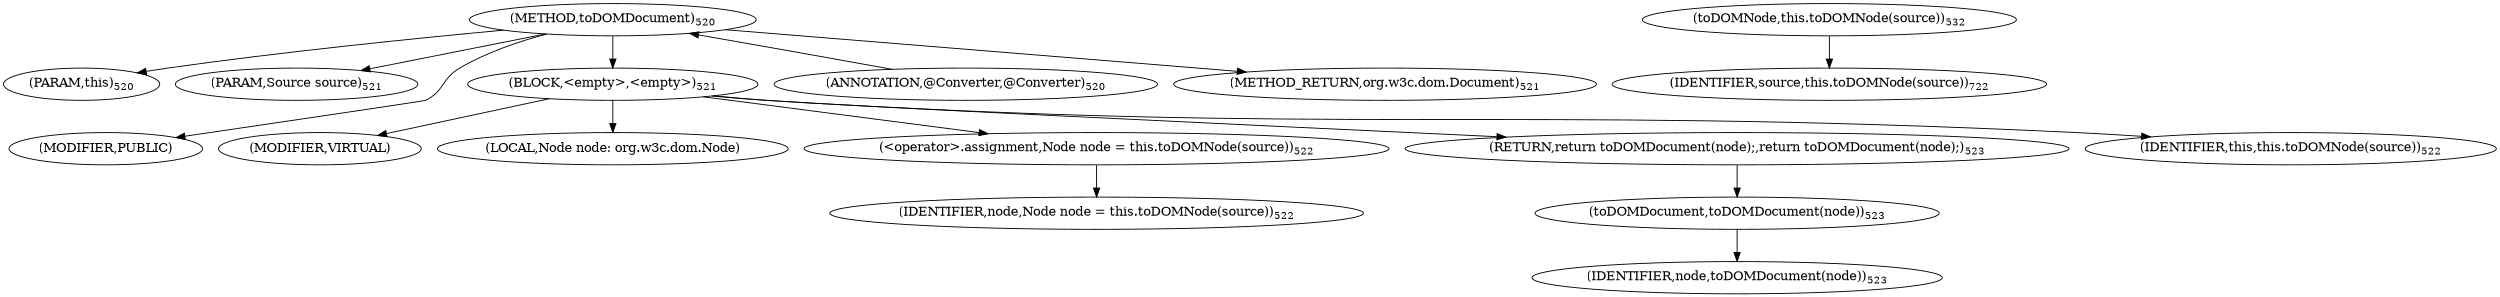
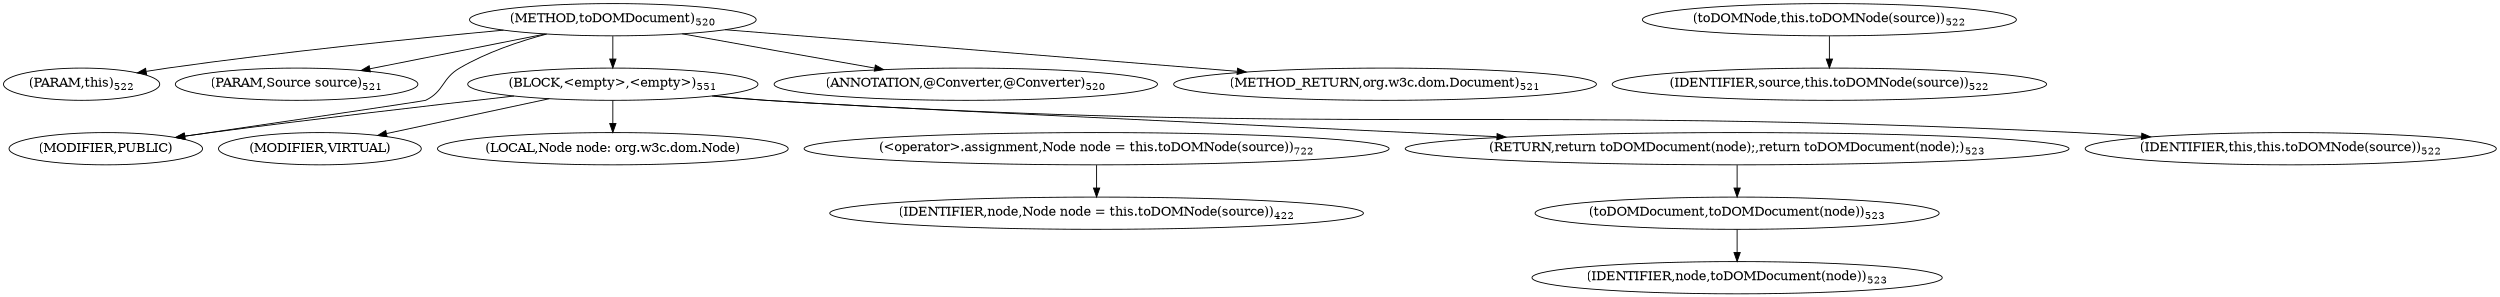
node "(toDOMNode,this.toDOMNode(source))": text "532" -> "522"
edge "(ANNOTATION,@Converter,@Converter)" -> "(METHOD,toDOMDocument)": reversed
node "(PARAM,this)": text "520" -> "522"
node "(BLOCK,<empty>,<empty>)": text "521" -> "551"
node "(IDENTIFIER,source,this.toDOMNode(source))": text "722" -> "522"
edge "(BLOCK,<empty>,<empty>)" -> "(<operator>.assignment,Node node = this.toDOMNode(source))": now "(BLOCK,<empty>,<empty>)" -> "(MODIFIER,PUBLIC)"
node "(<operator>.assignment,Node node = this.toDOMNode(source))": text "522" -> "722"
node "(IDENTIFIER,node,Node node = this.toDOMNode(source))": text "522" -> "422"
